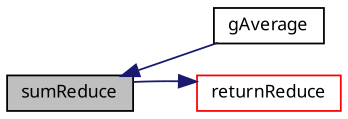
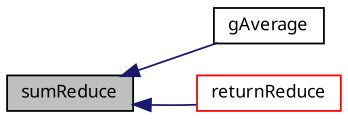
edge "sumReduce" -> "returnReduce": reversed
